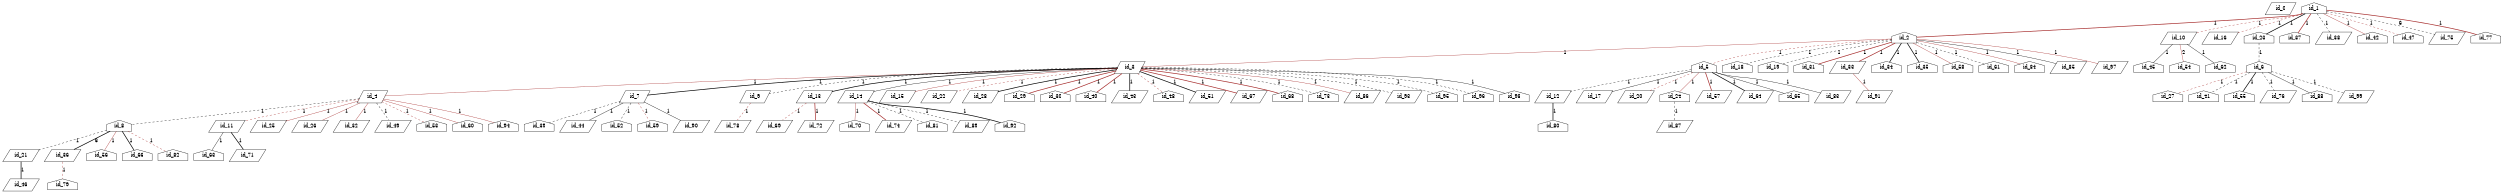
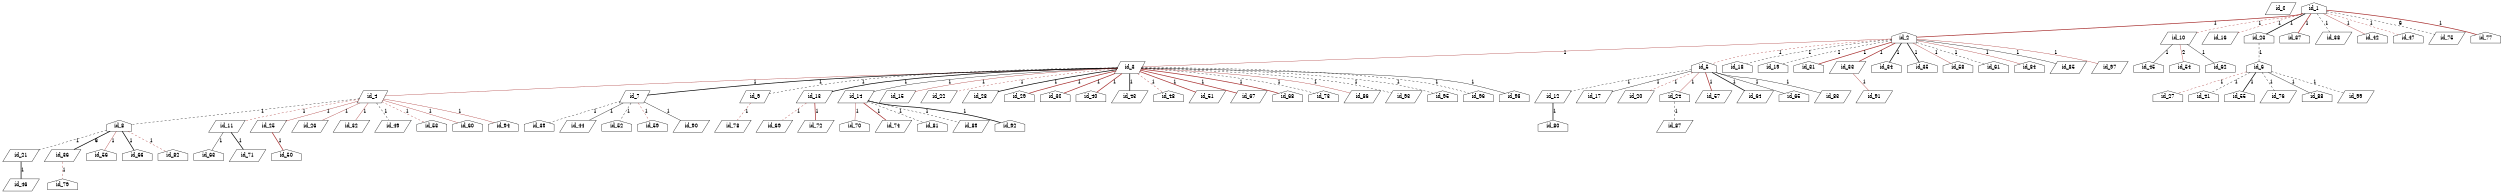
edge "id_3" -- "id_51": color black -> brown
node "id_50": added
